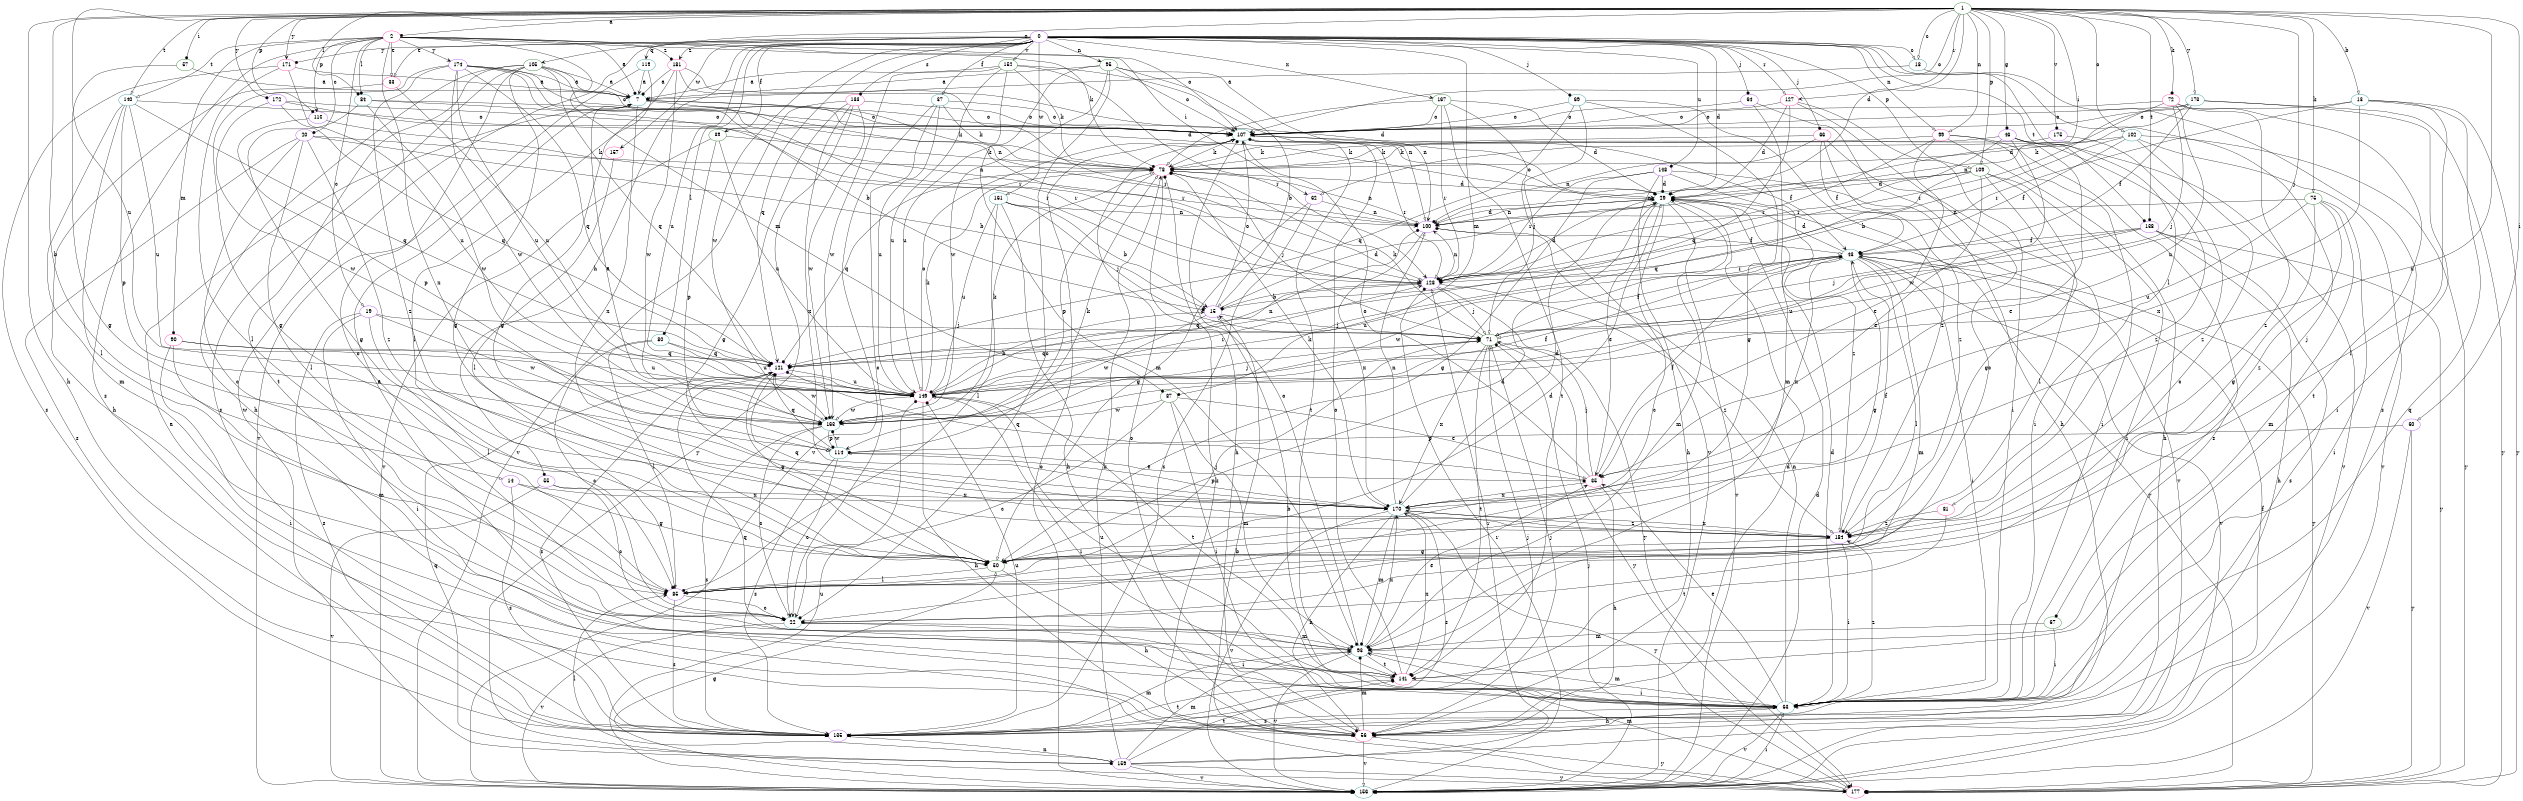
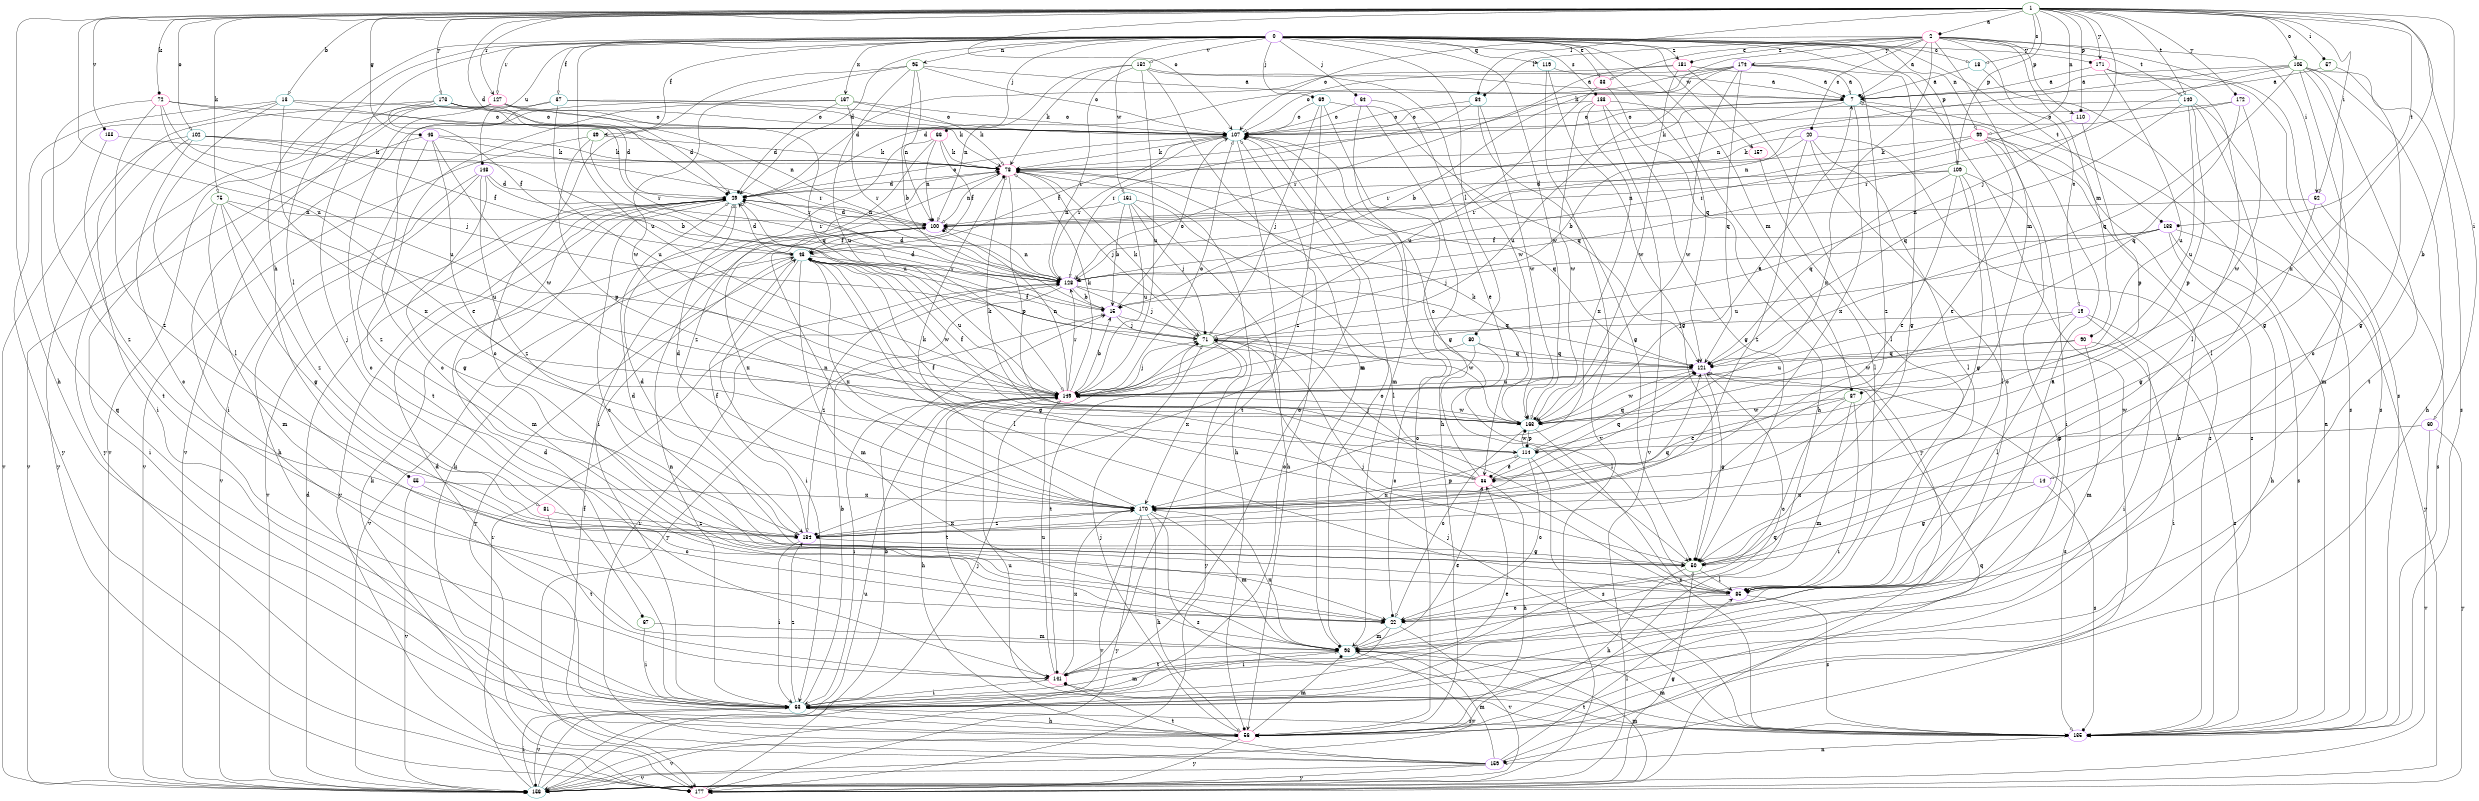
node "175": label "175" -> "155"
edge "29" -> "35": now "64" -> "35"
